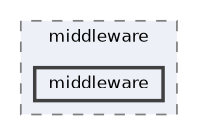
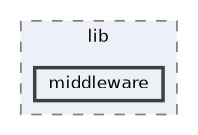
cluster "middleware": label "middleware" -> "lib"
